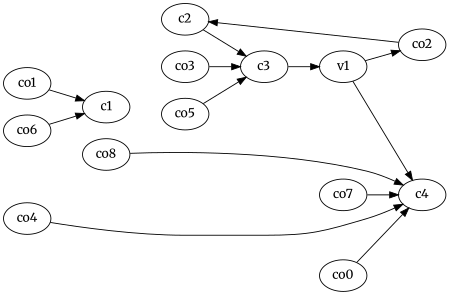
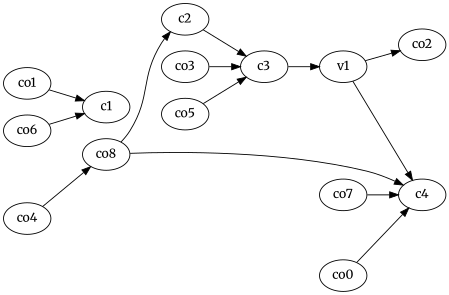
edge "co2" -> "c2": now "co8" -> "c2"
edge "co4" -> "c4": now "co4" -> "co8"
